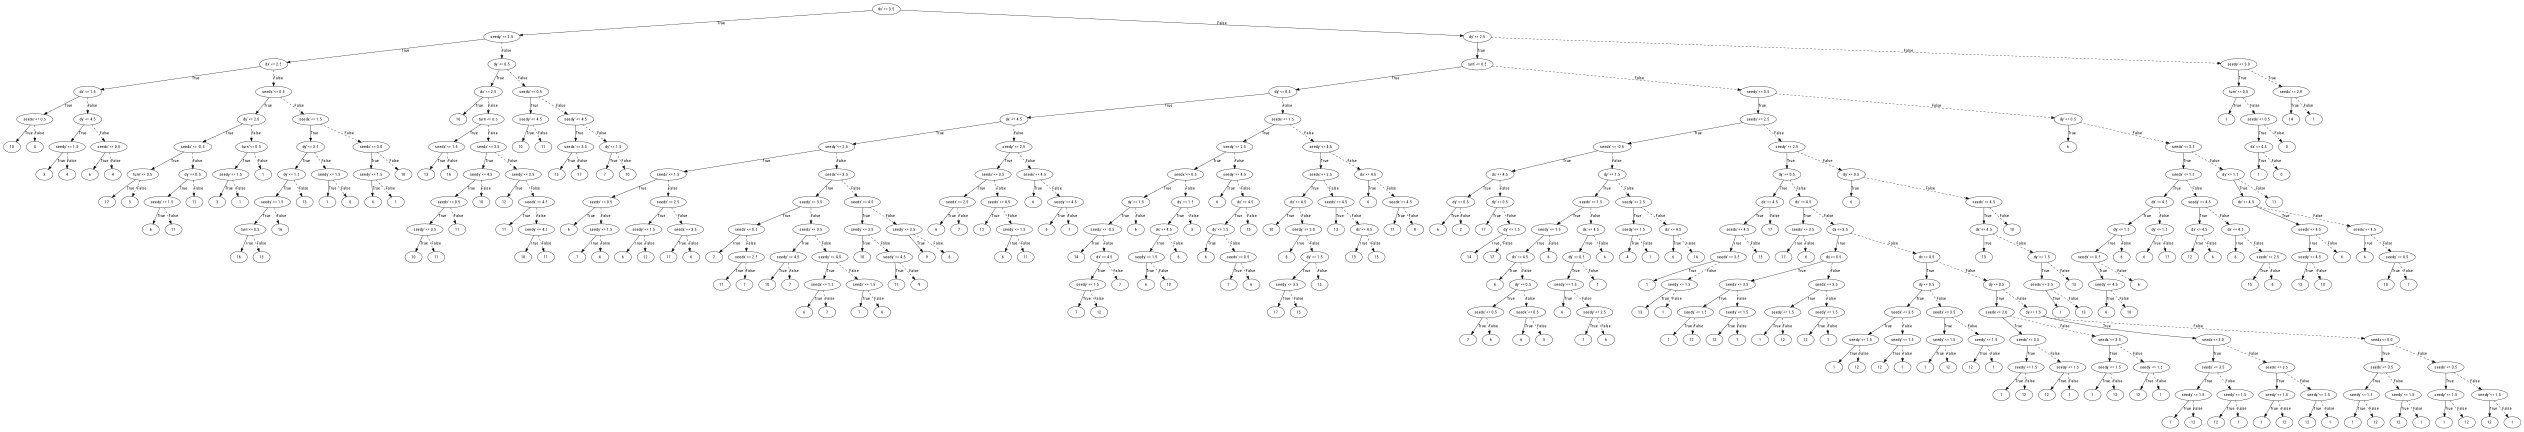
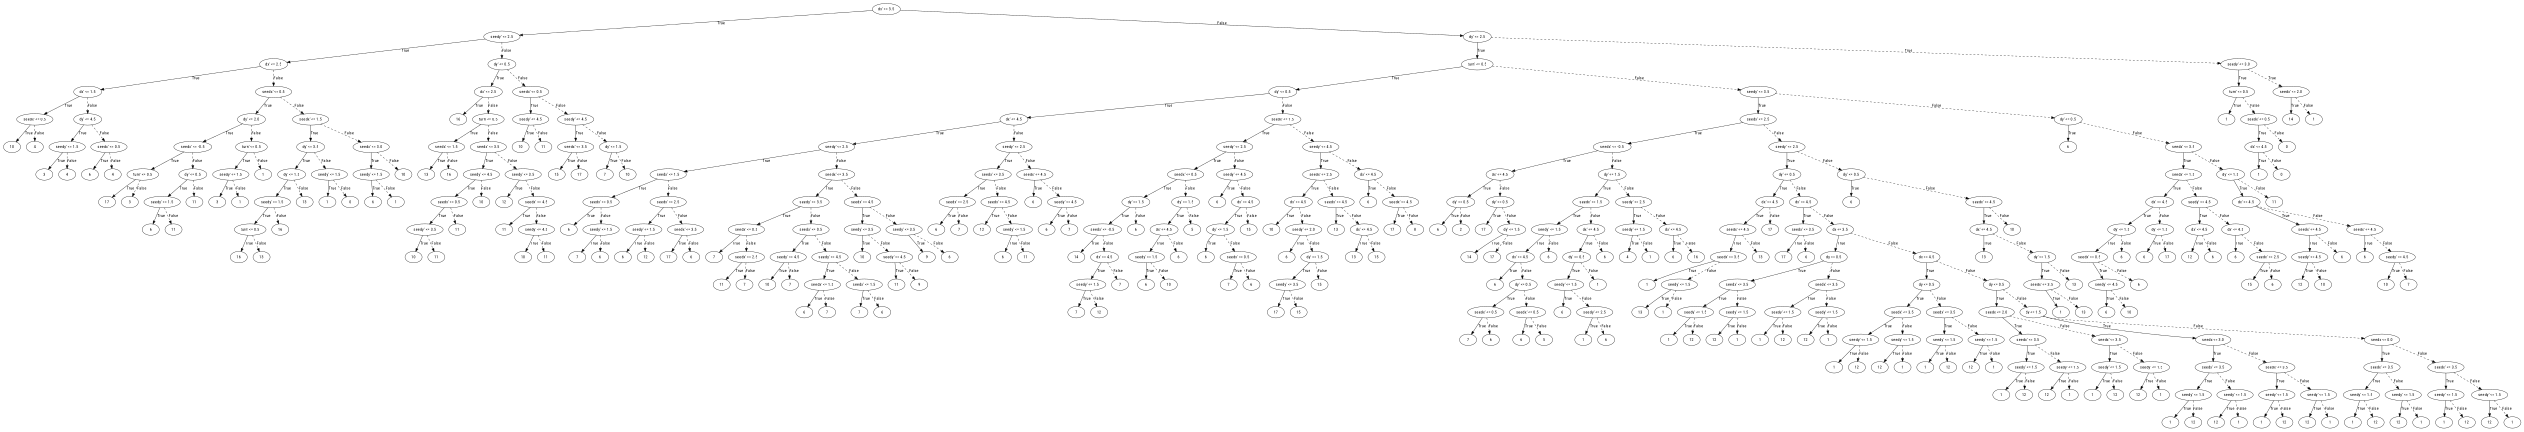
edge "dy' <= 2.5" -> "seedy' <= 3.0": label "False" -> "True"
